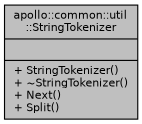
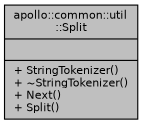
node "apollo::common::util": text "::StringTokenizer" -> "::Split"
